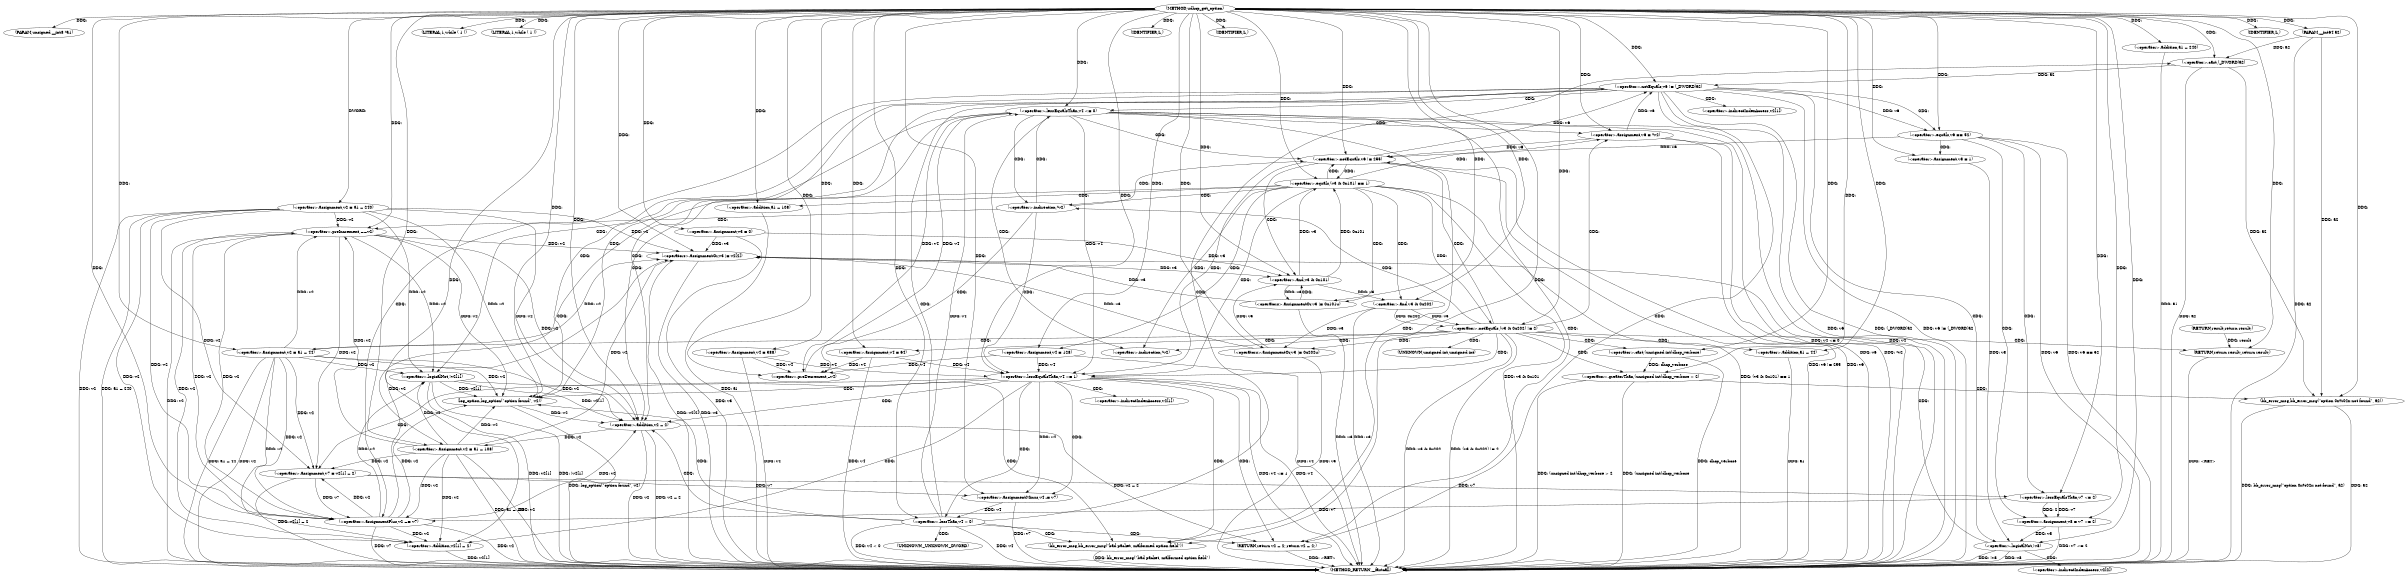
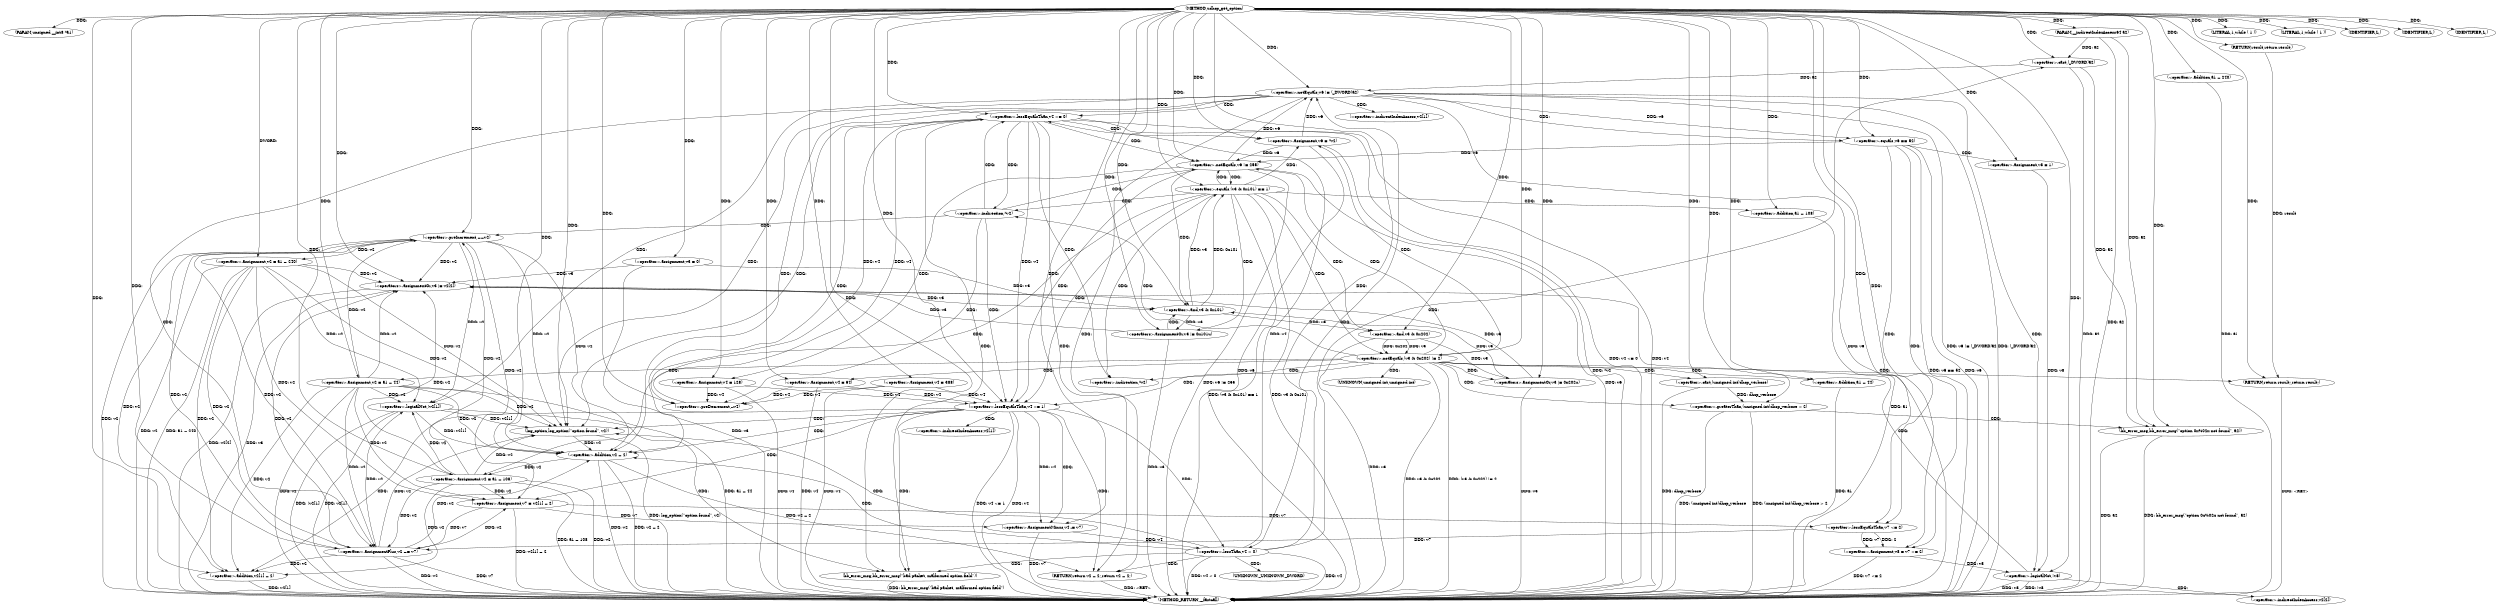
edge "(METHOD,udhcp_get_option)" -> "(RETURN,result,return result;)": added, label "DDG:"
node "(PARAM,__int64 a2)": label "(PARAM,__int64 a2)" -> "(PARAM,__indirectIndexAccess64 a2)"
edge "(<operator>.assignment,v2 = a1 + 240)" -> "(<operator>.preIncrement,++v2)": reversed
edge "(<operator>.equals,(v3 & 0x101) == 1)" -> "(<operator>.assignment,v4 = 128)": now "(<operator>.notEquals,v6 != 255)" -> "(<operator>.assignment,v4 = 128)"
